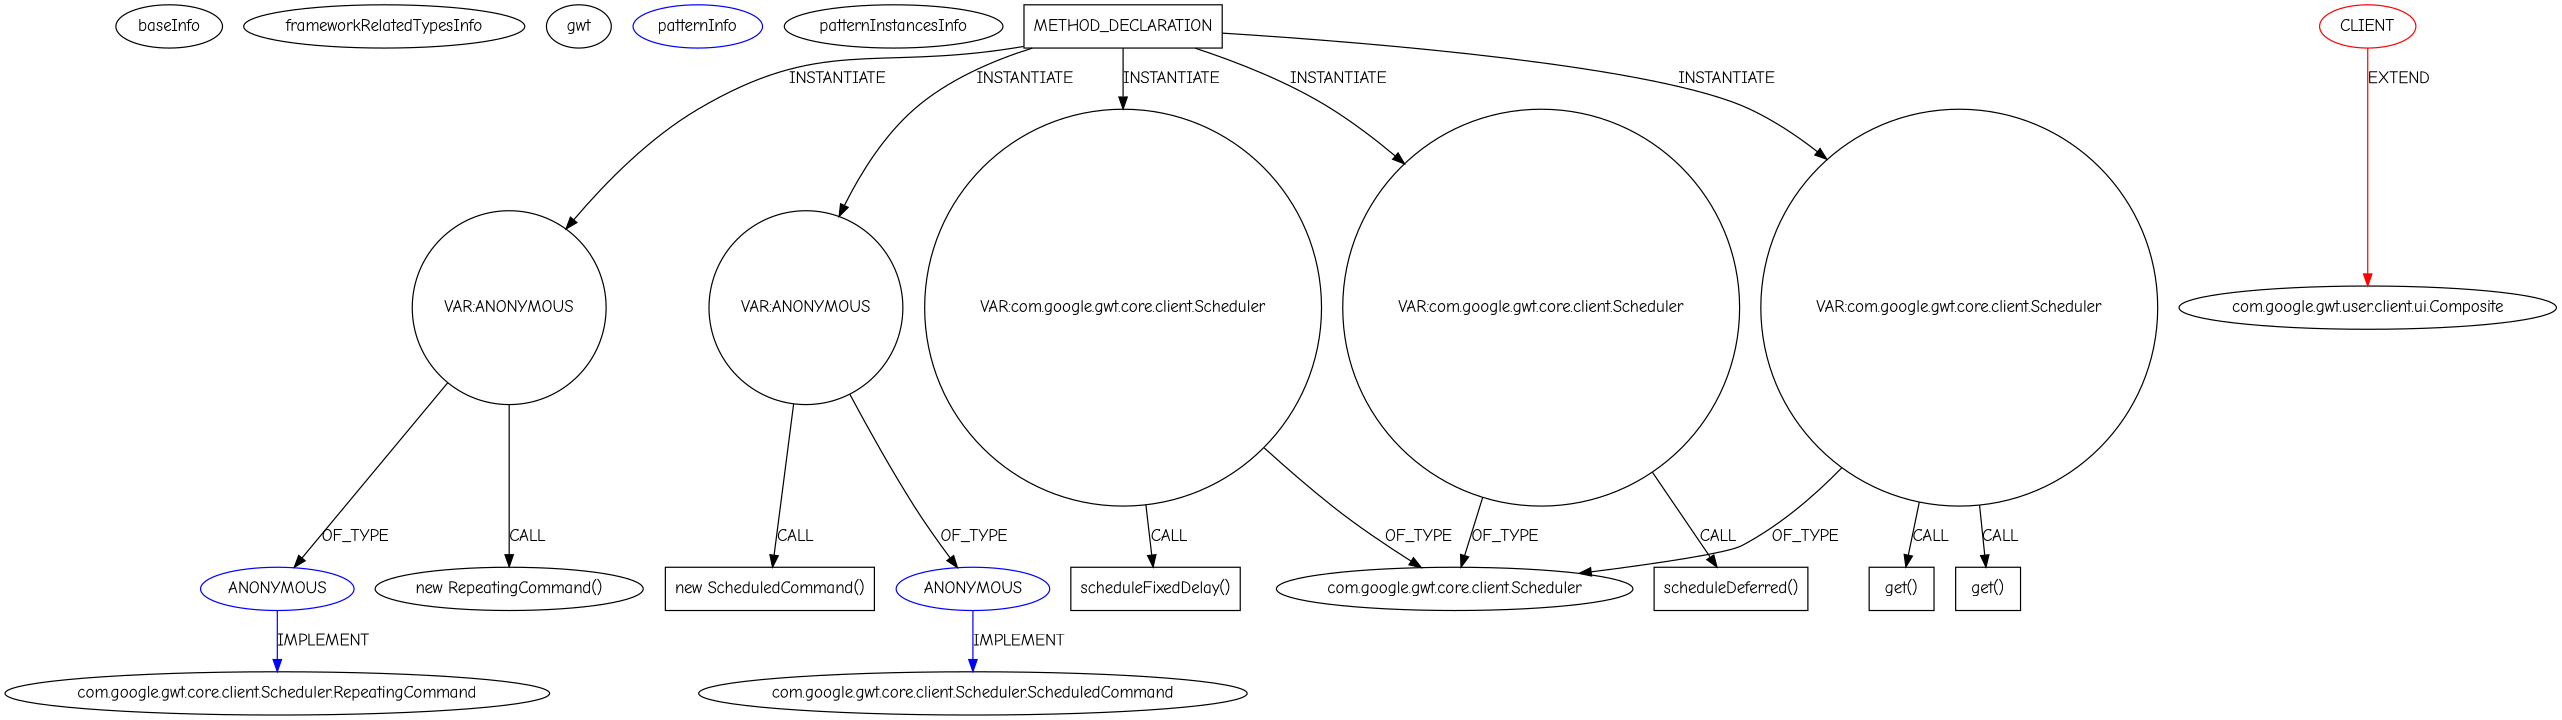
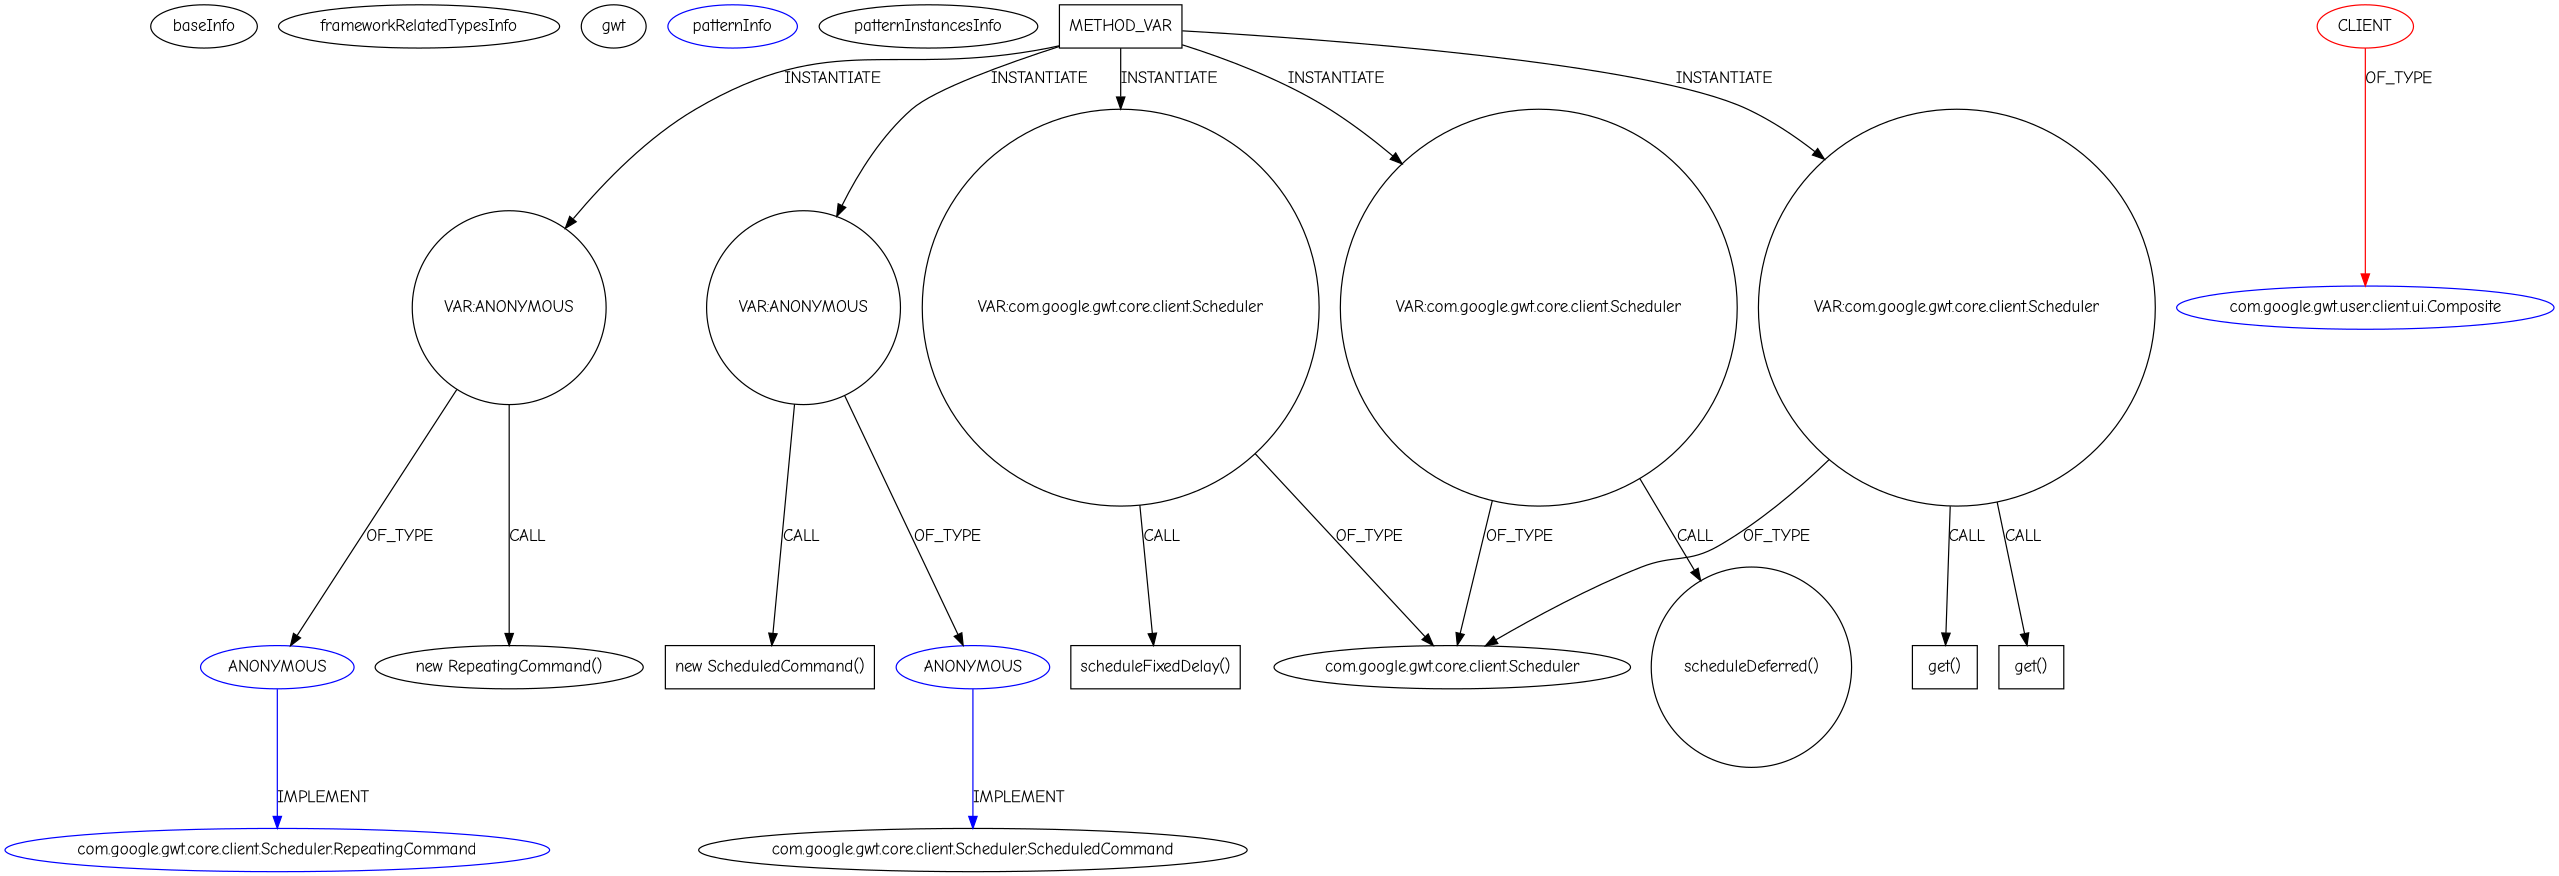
node "METHOD_DECLARATION": label "METHOD_DECLARATION" -> "METHOD_VAR"
edge "CLIENT" -> "com.google.gwt.user.client.ui.Composite": label "EXTEND" -> "OF_TYPE"
node "com.google.gwt.user.client.ui.Composite": color black -> blue
node "scheduleDeferred()": shape box -> circle
node "com.google.gwt.core.client.Scheduler.RepeatingCommand": color black -> blue
